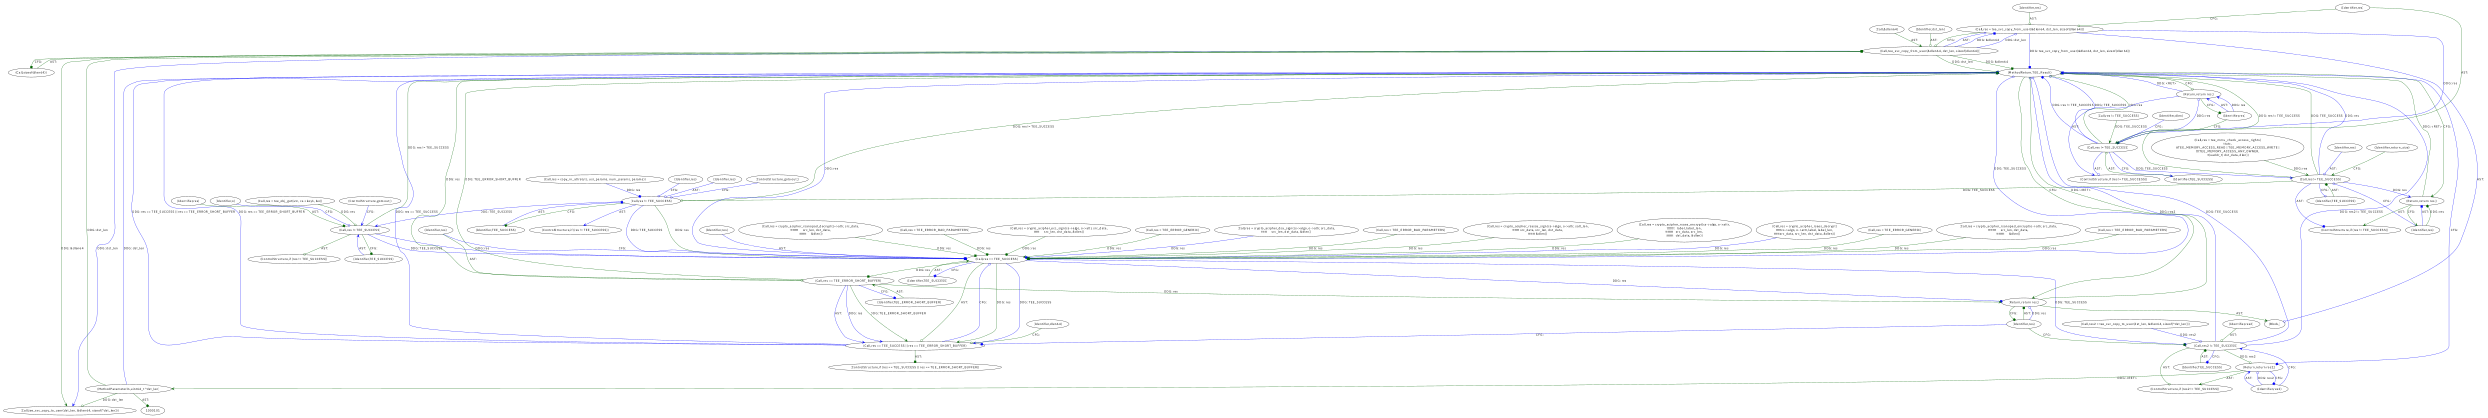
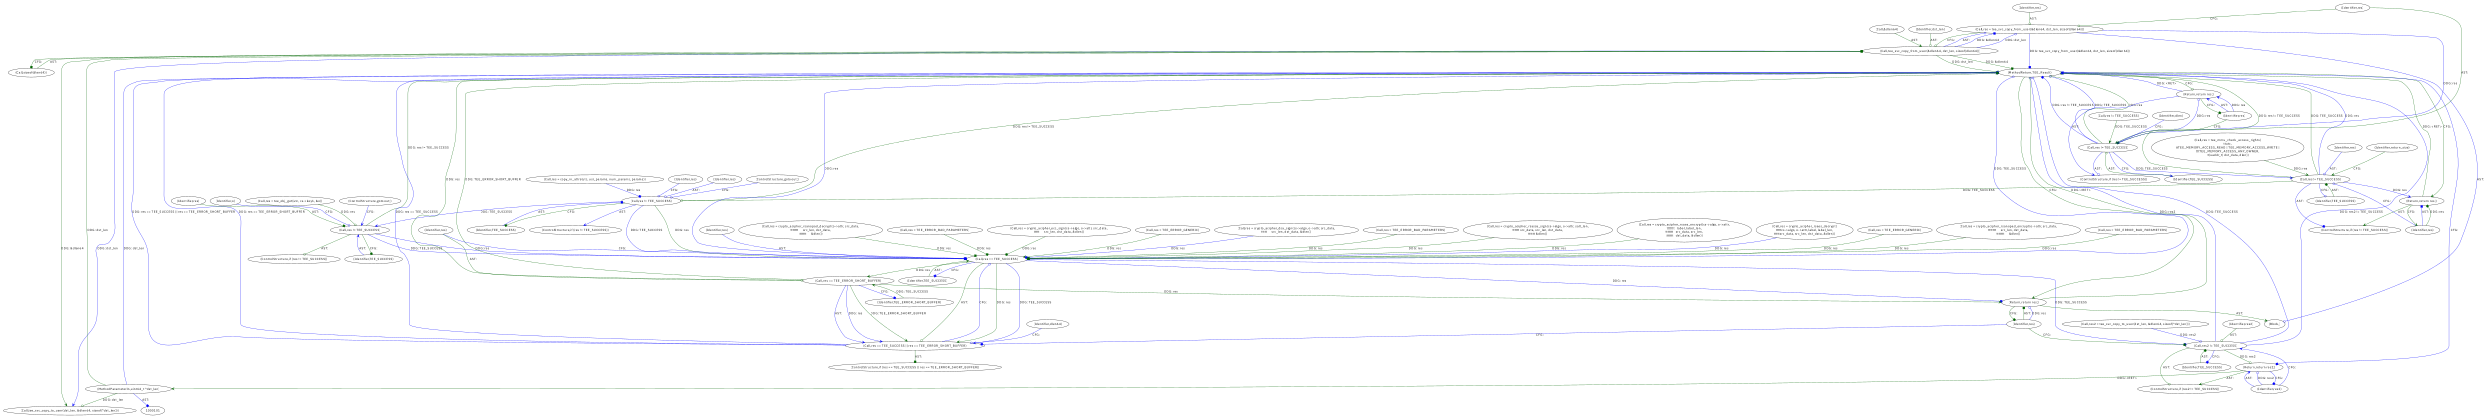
edge "(Call,res == TEE_SUCCESS)" -> "(Call,res == TEE_ERROR_SHORT_BUFFER)": arrowhead box -> vee
edge "(Identifier,TEE_ERROR_SHORT_BUFFER)" -> "(Call,res == TEE_ERROR_SHORT_BUFFER)": label "AST: " -> "DDG: TEE_SUCCESS"
edge "(Identifier,dlen64)" -> "(Call,res == TEE_SUCCESS || res == TEE_ERROR_SHORT_BUFFER)": color darkgreen -> blue
edge "(MethodParameterIn,uint64_t *dst_len)" -> "1000101": color darkgreen -> blue
